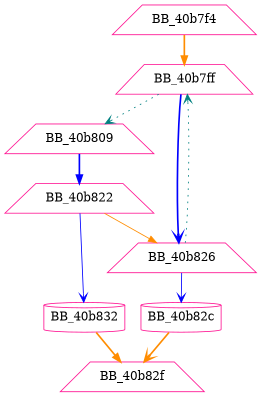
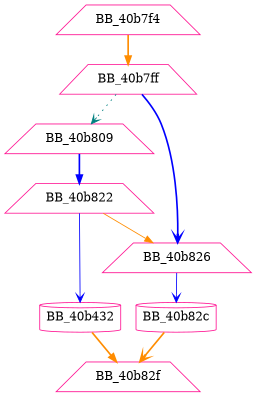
edge "BB_40b826" -> "BB_40b7ff": removed
node "BB_40b832": label "BB_40b832" -> "BB_40b432"
